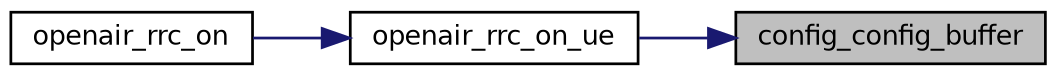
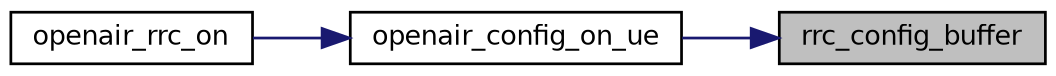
node "openair_rrc_on_ue": label "openair_rrc_on_ue" -> "openair_config_on_ue"
node "config_config_buffer": label "config_config_buffer" -> "rrc_config_buffer"
